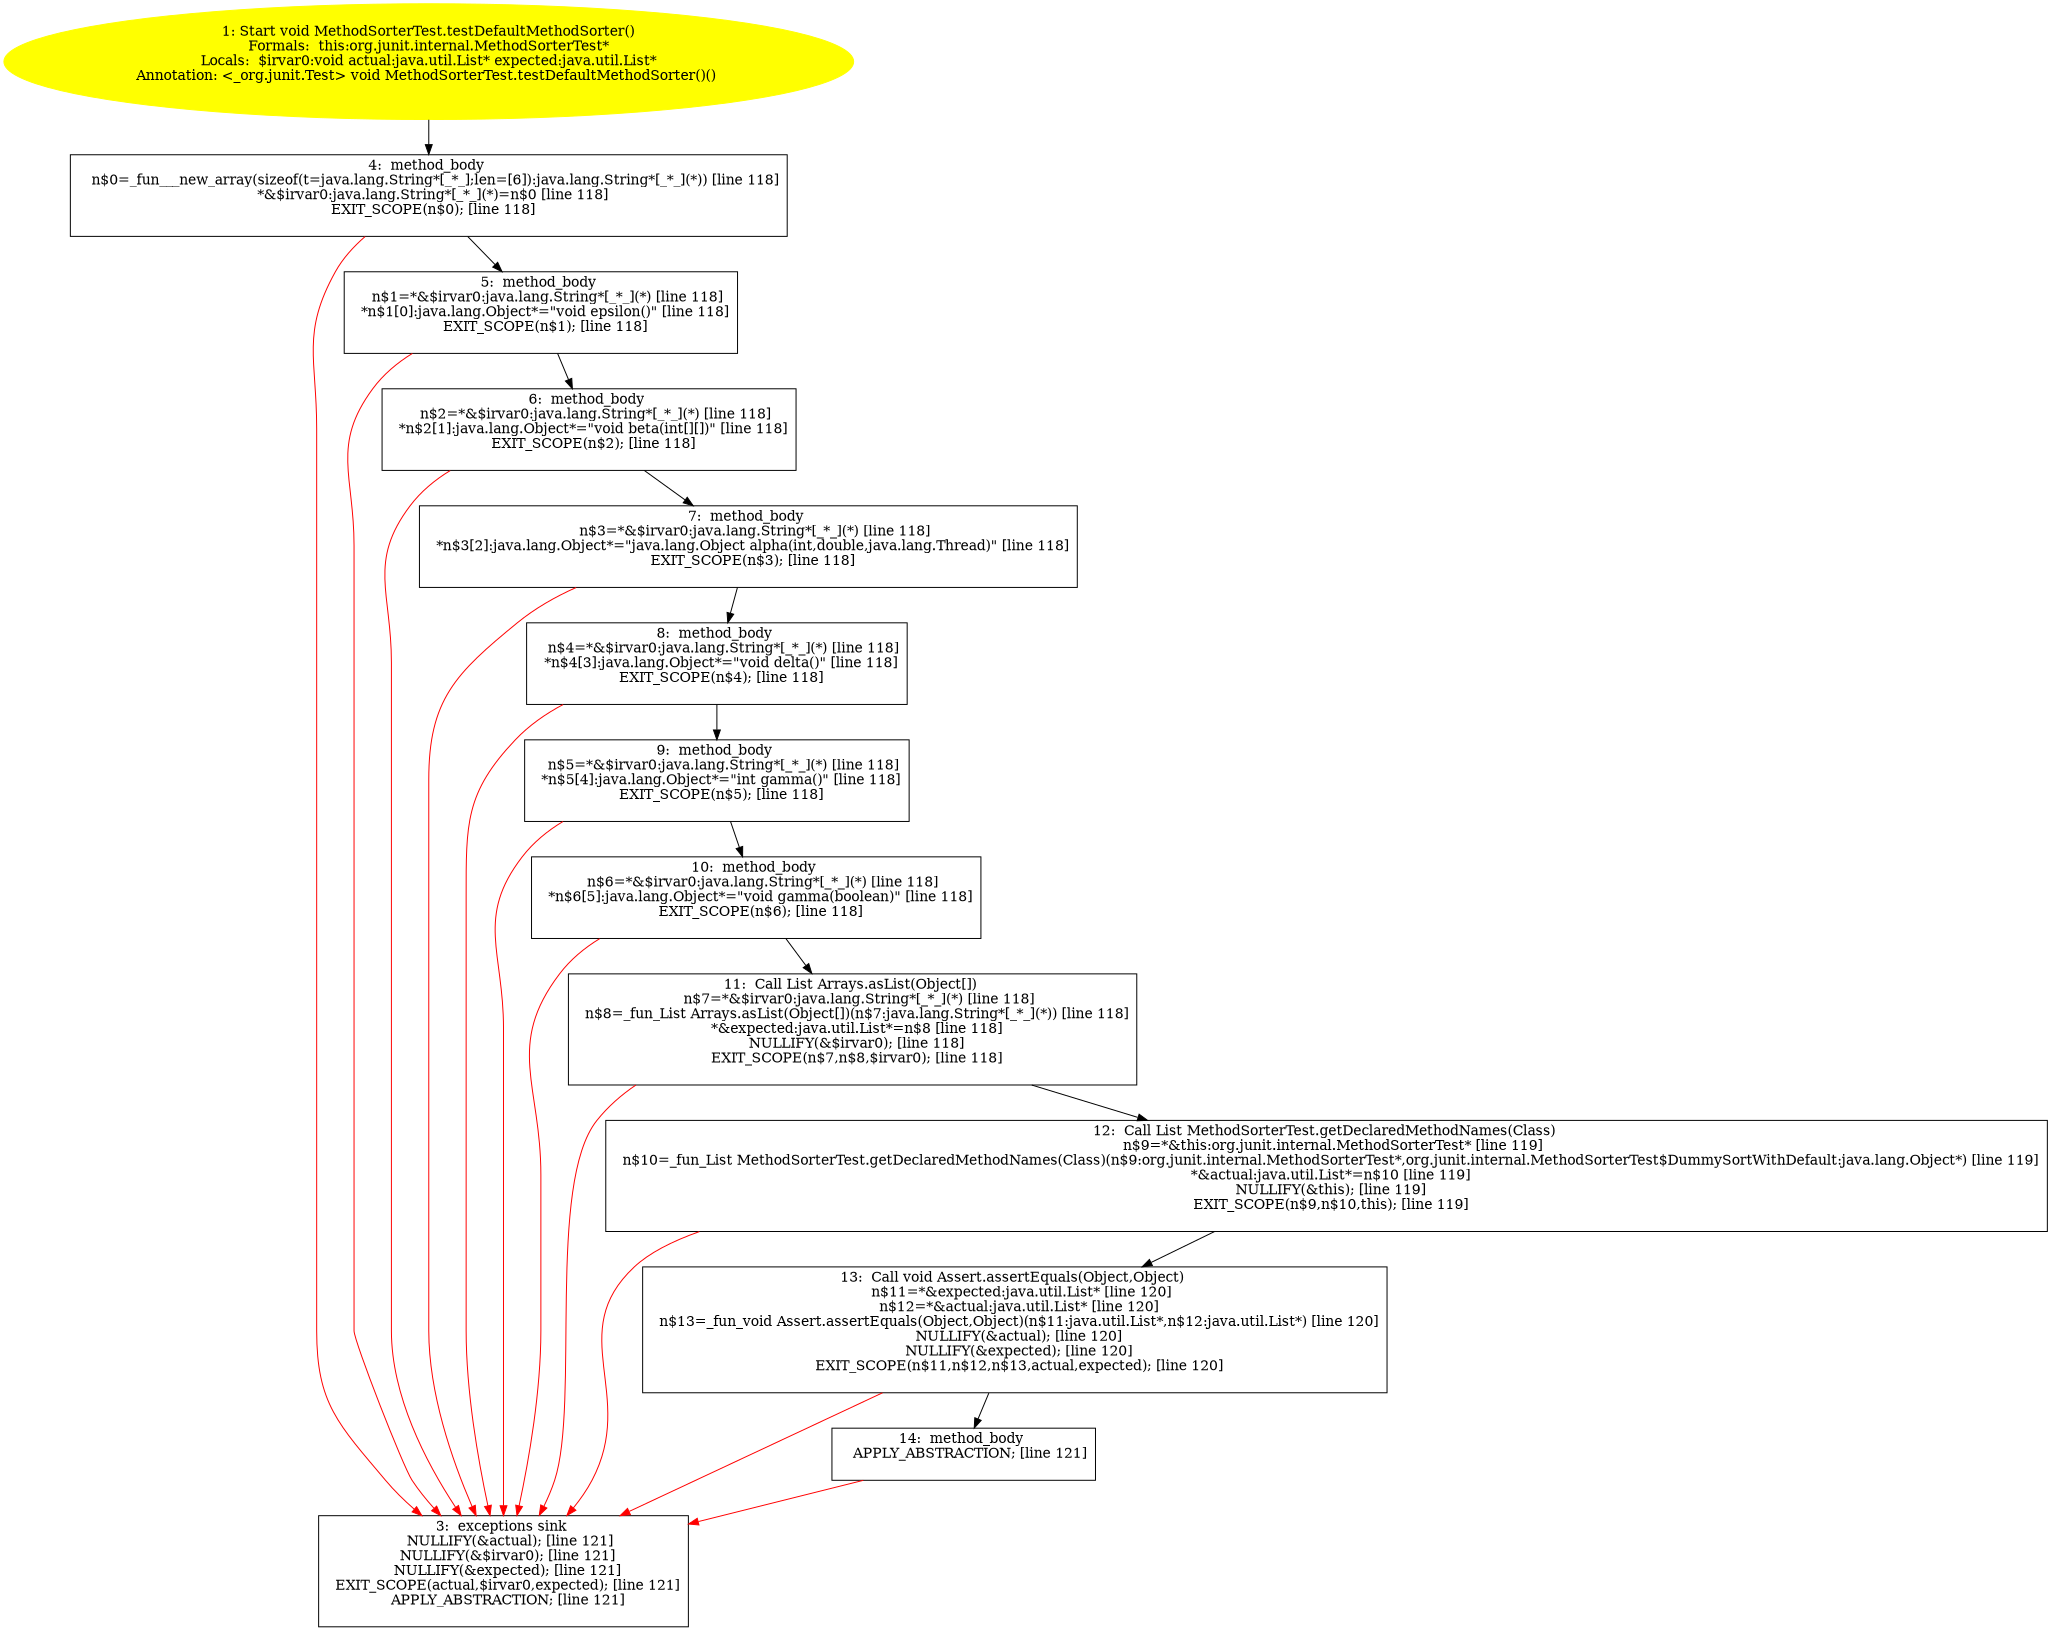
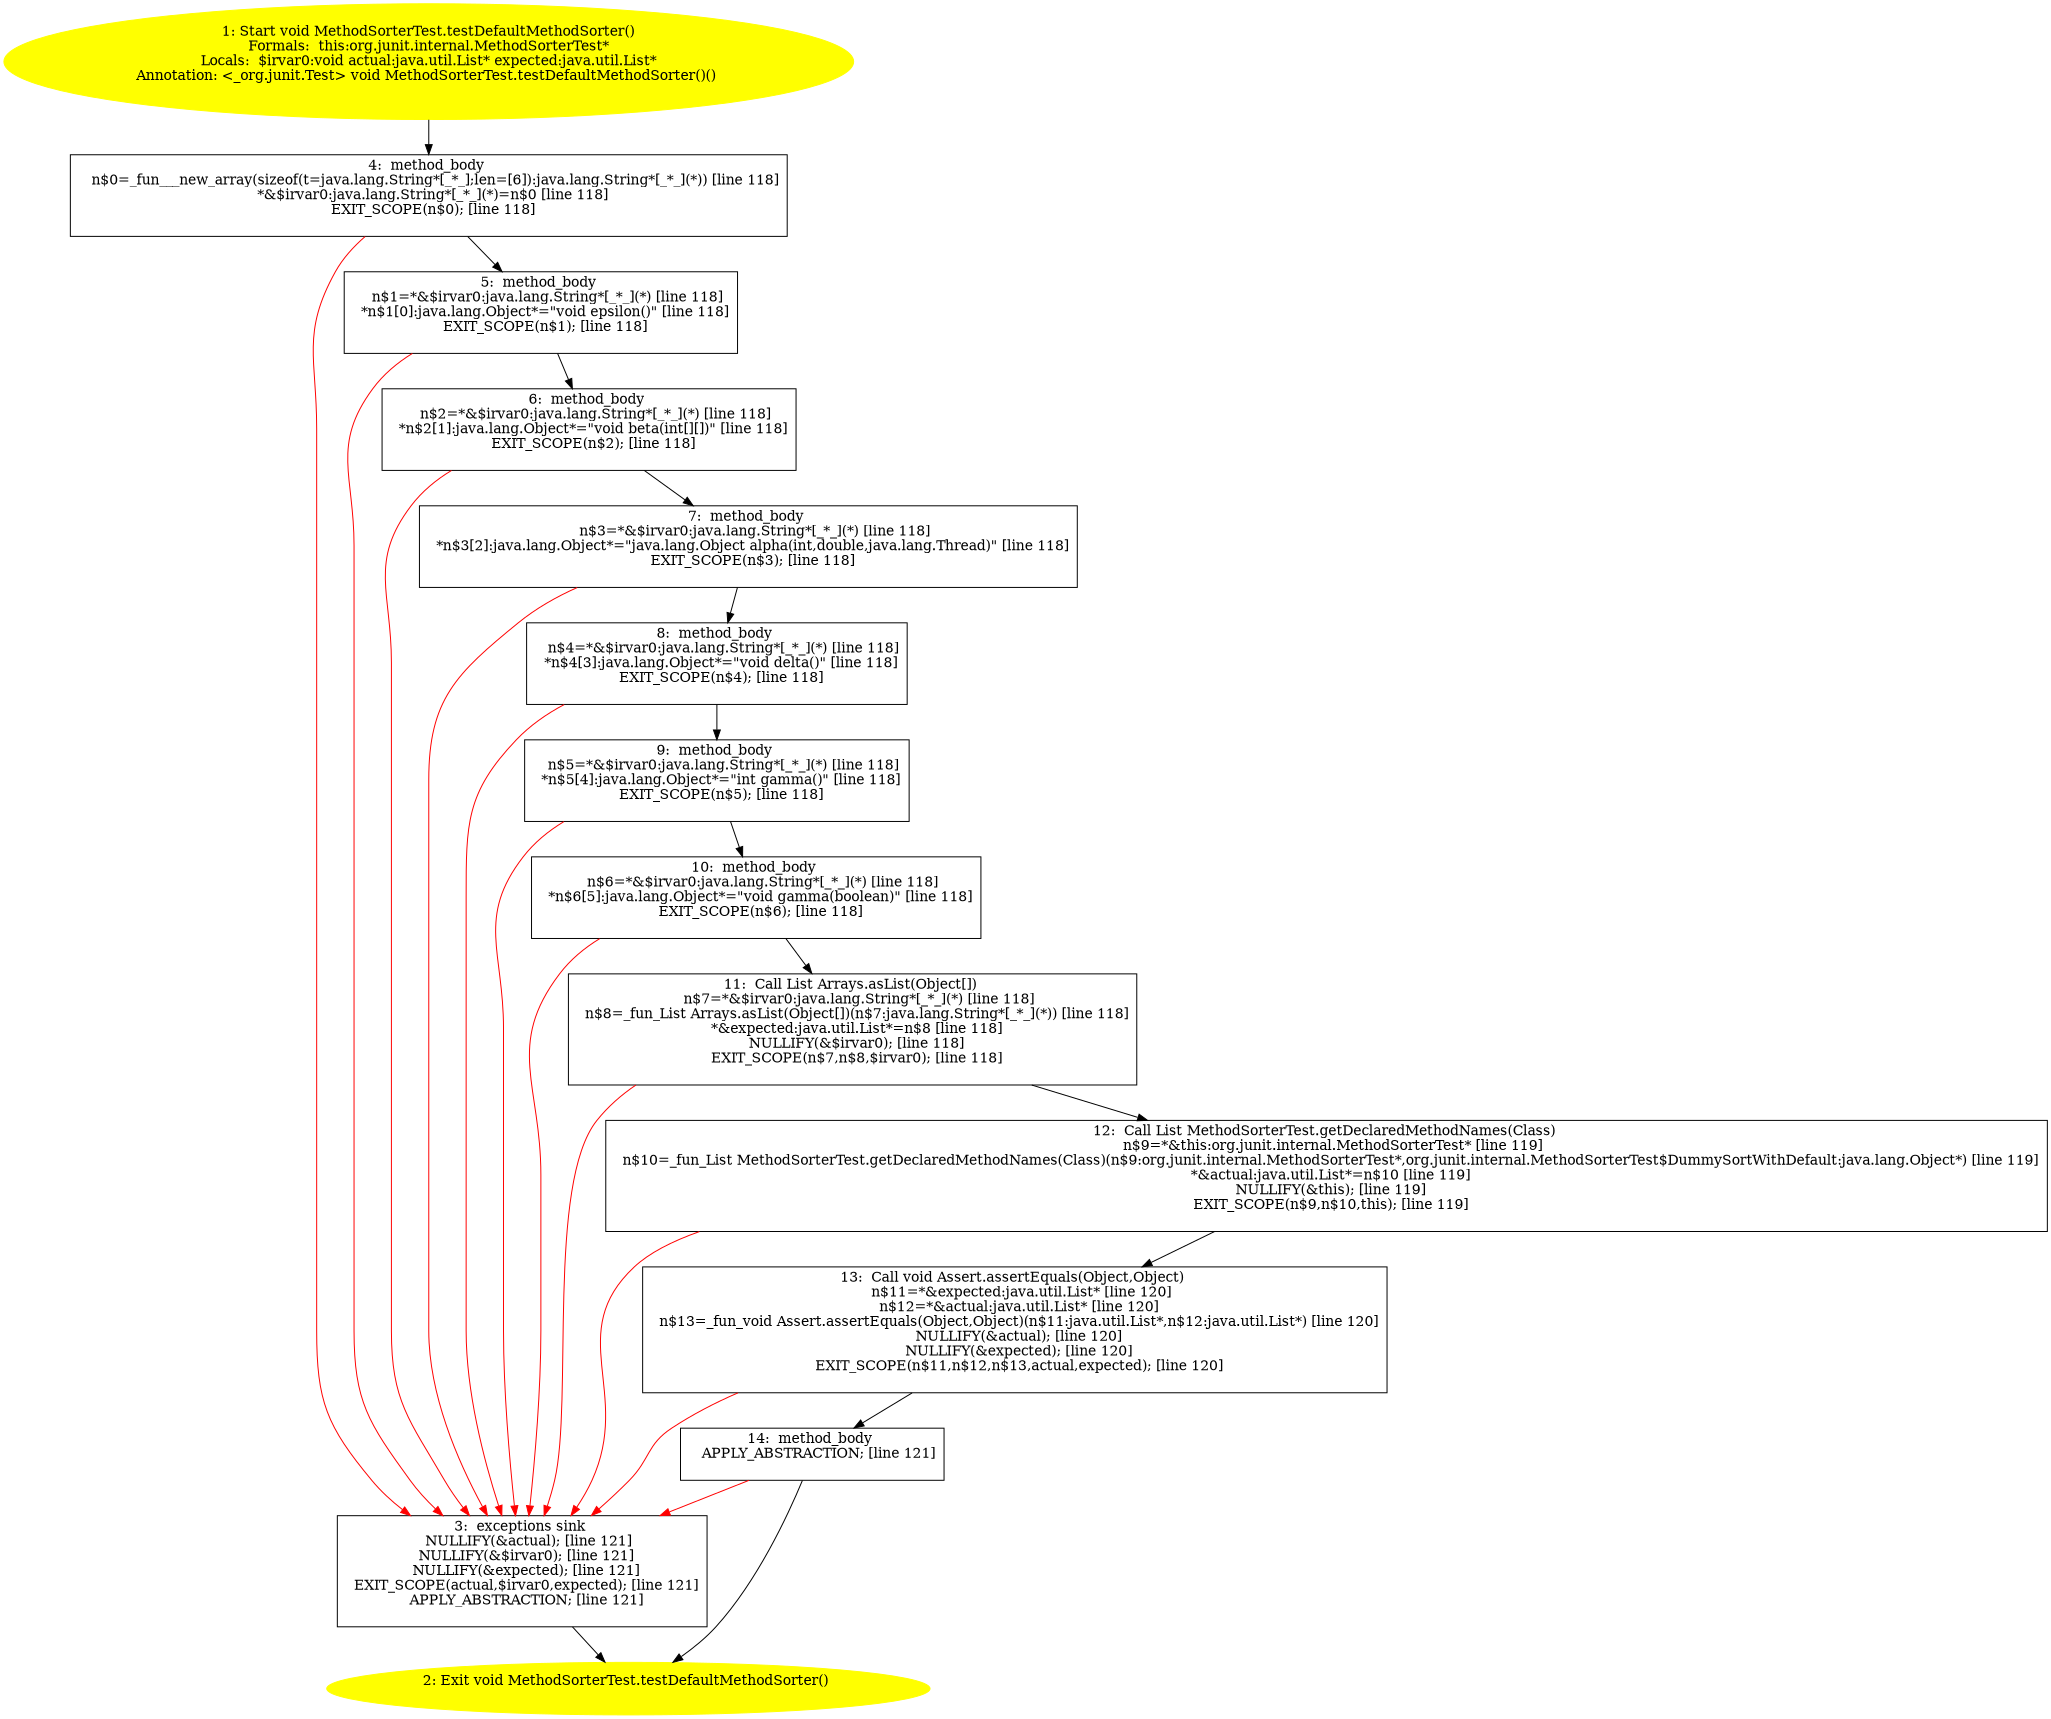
node "2: Exit void MethodSorterTest.testDefaultMethodSorter()": added
